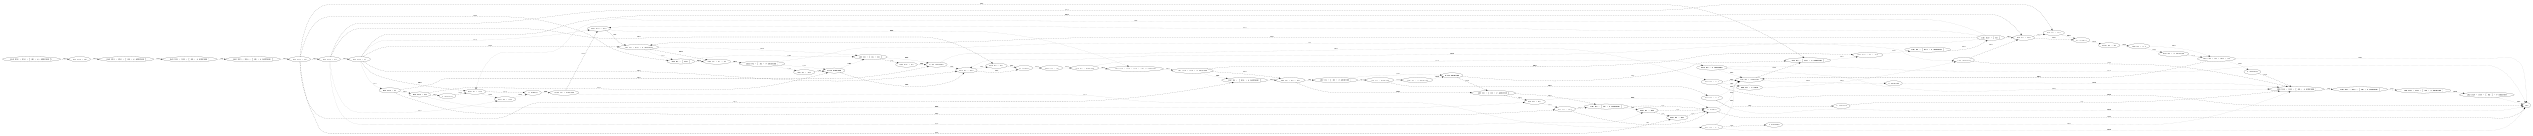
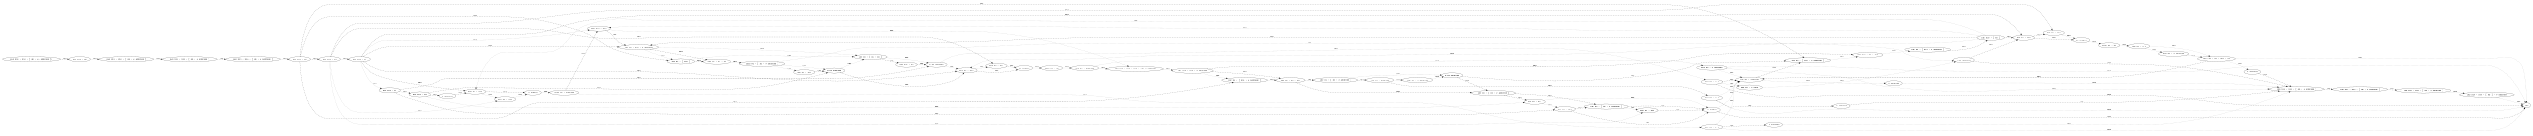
node "mov x0 , x21": removed
